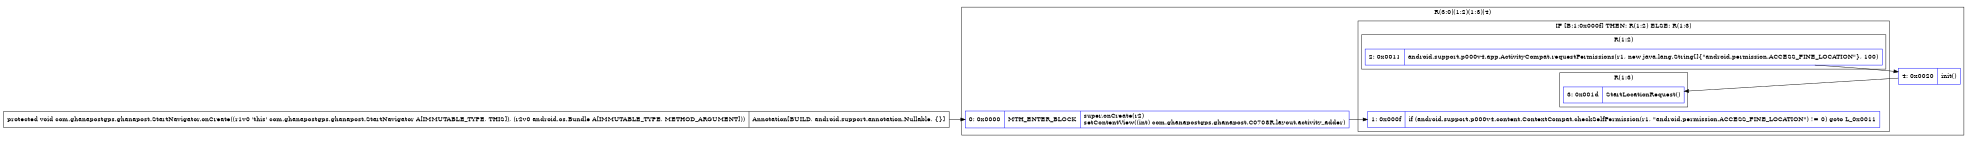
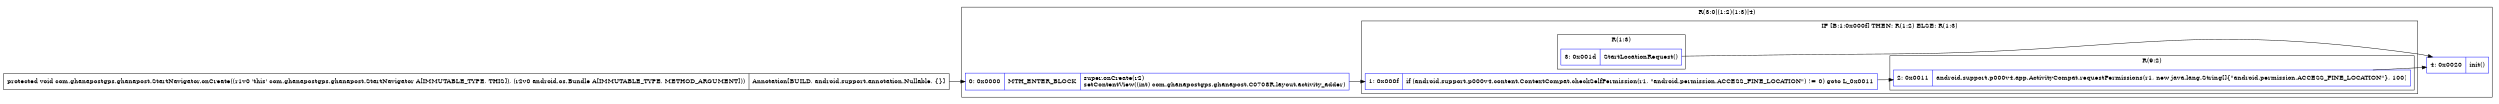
cluster "R(1:2)": label "R(1:2)" -> "R(9:2)"
edge "1: 0x000f" -> "2: 0x0011": added
edge "4: 0x0020" -> "3: 0x001d": reversed
